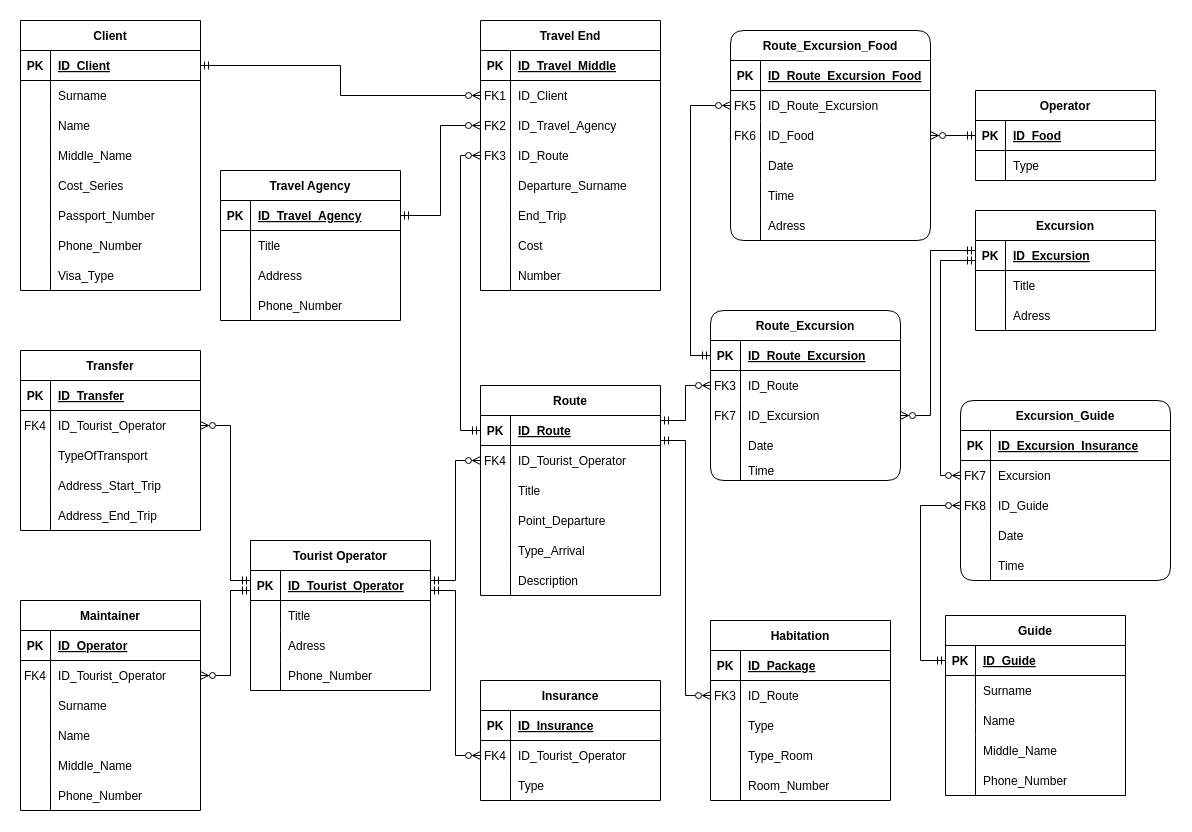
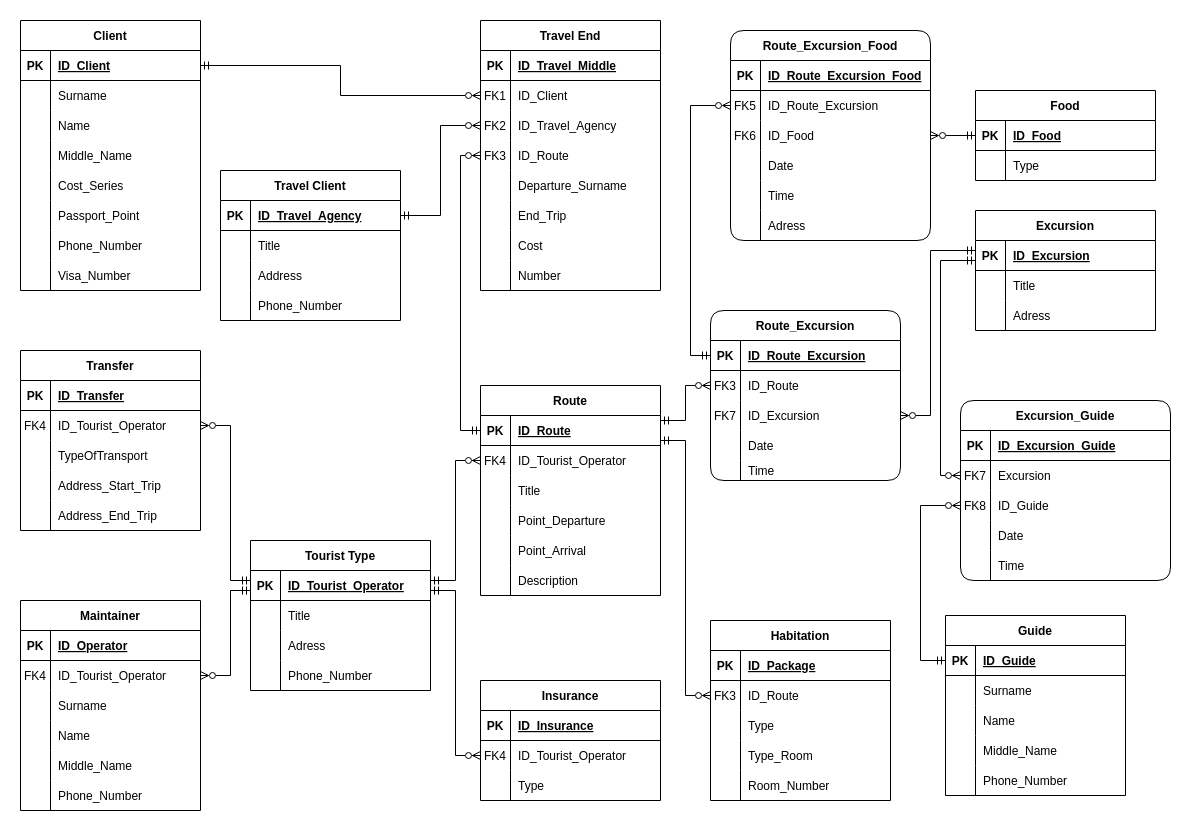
node "Operator": label "Operator" -> "Food"
node "Travel Agency": label "Travel Agency" -> "Travel Client"
node "Passport_Number": label "Passport_Number" -> "Passport_Point"
node "Visa_Type": label "Visa_Type" -> "Visa_Number"
node "ID_Excursion_Insurance": label "ID_Excursion_Insurance" -> "ID_Excursion_Guide"
node "Type_Arrival": label "Type_Arrival" -> "Point_Arrival"
node "Tourist Operator": label "Tourist Operator" -> "Tourist Type"
